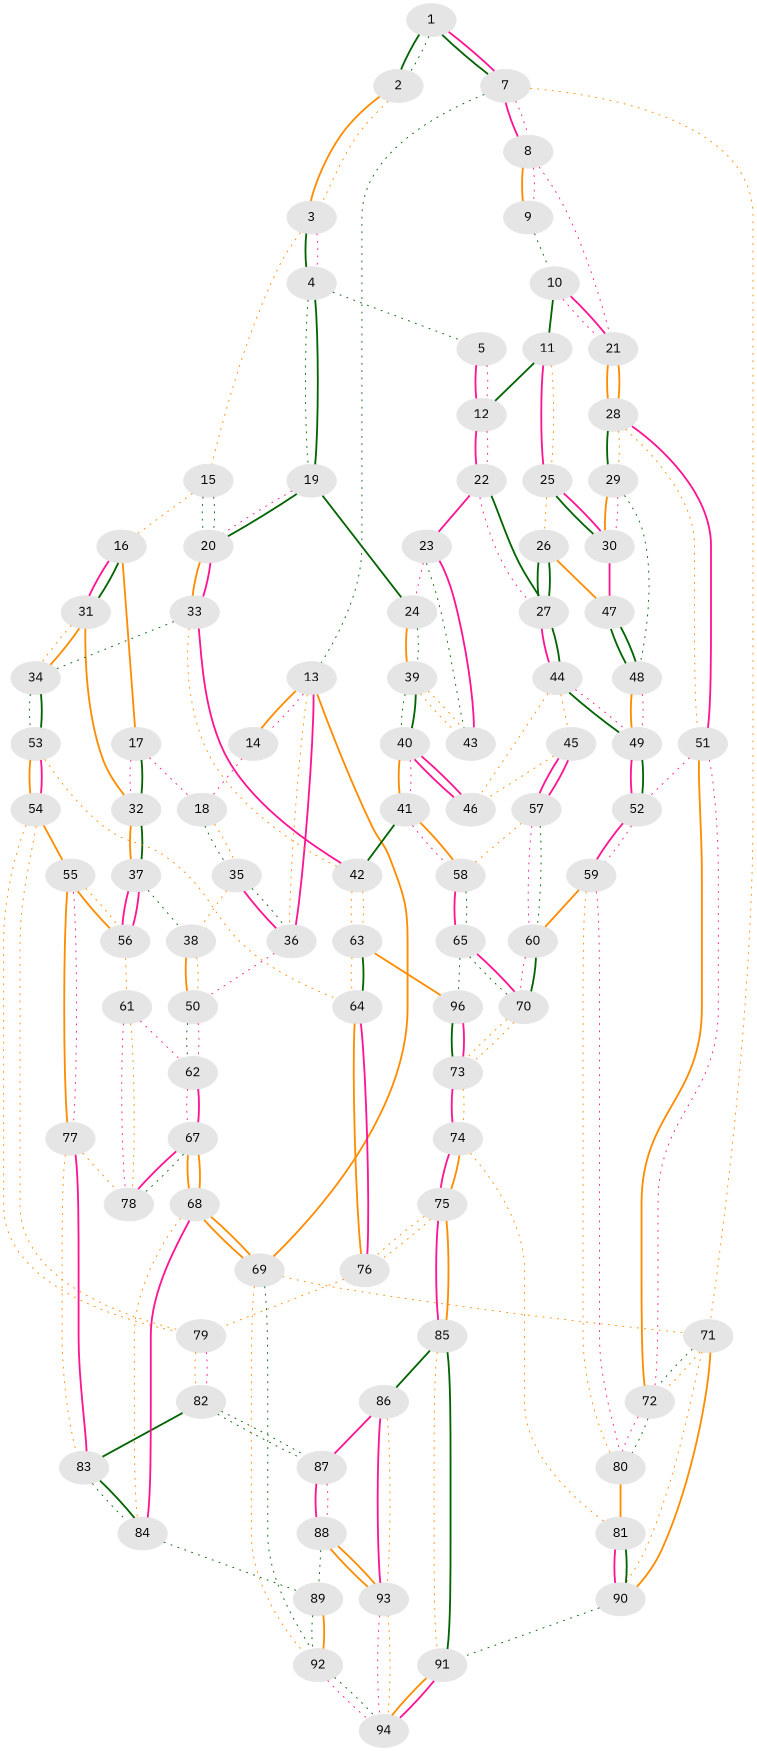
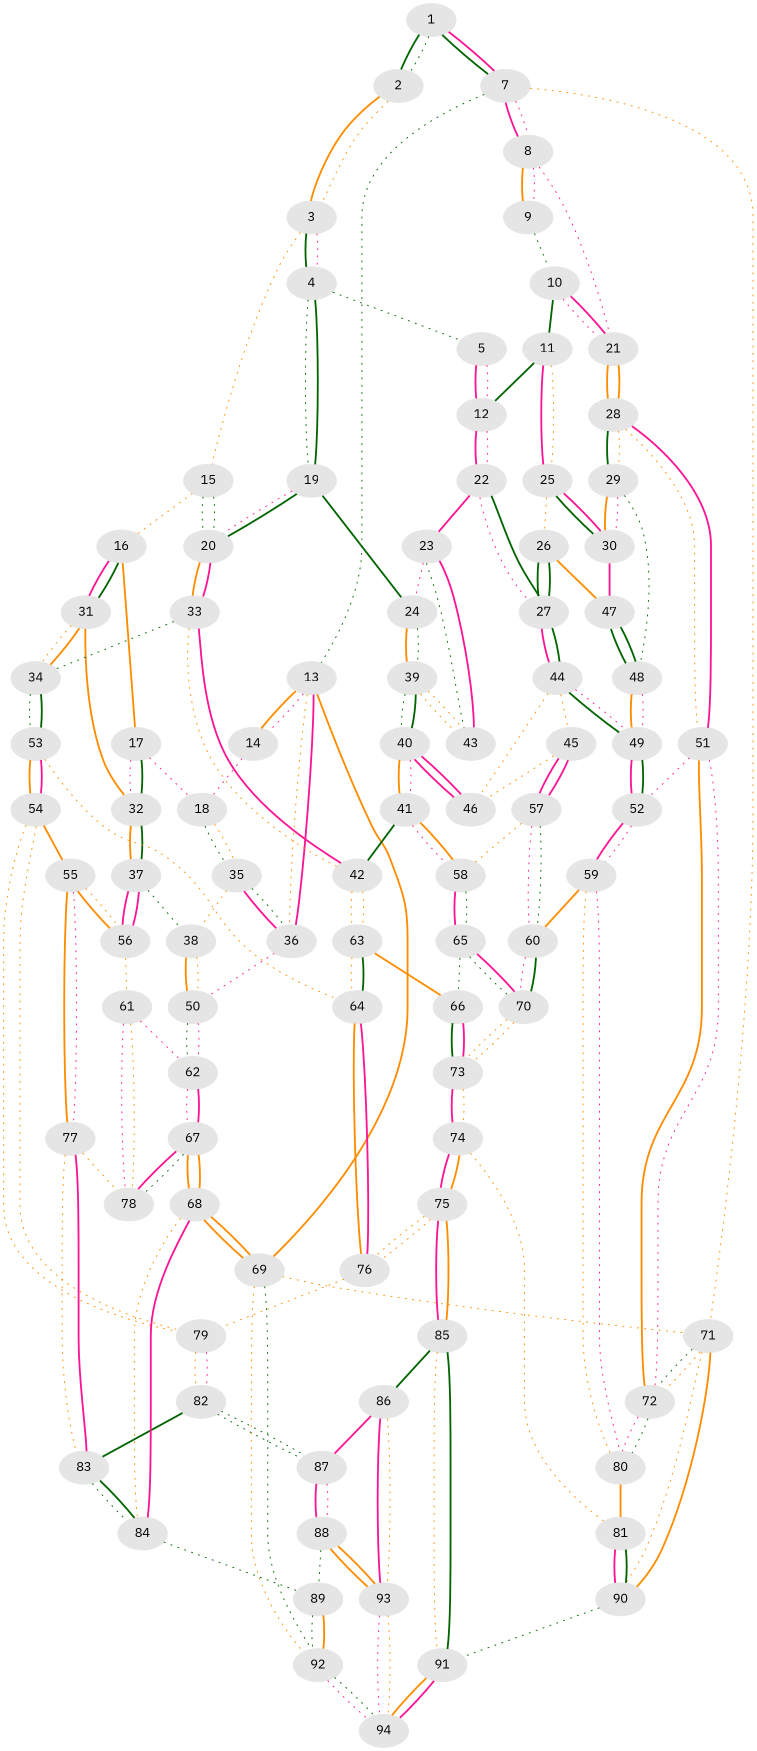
node "96": label "96" -> "66"
